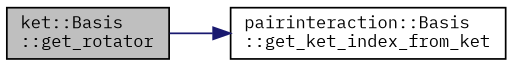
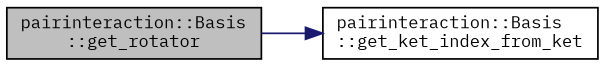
node "ket::Basis ::get_rotator": label "ket::Basis ::get_rotator" -> "pairinteraction::Basis ::get_rotator"
